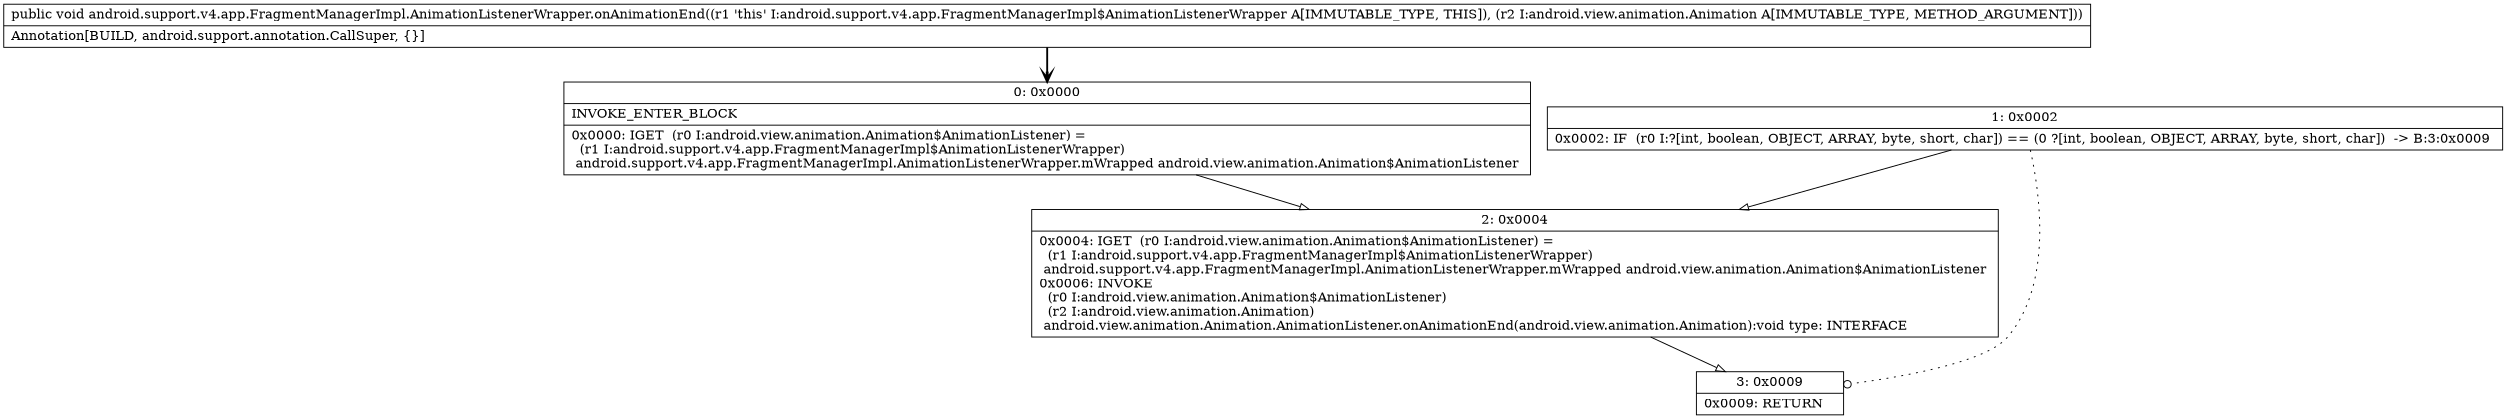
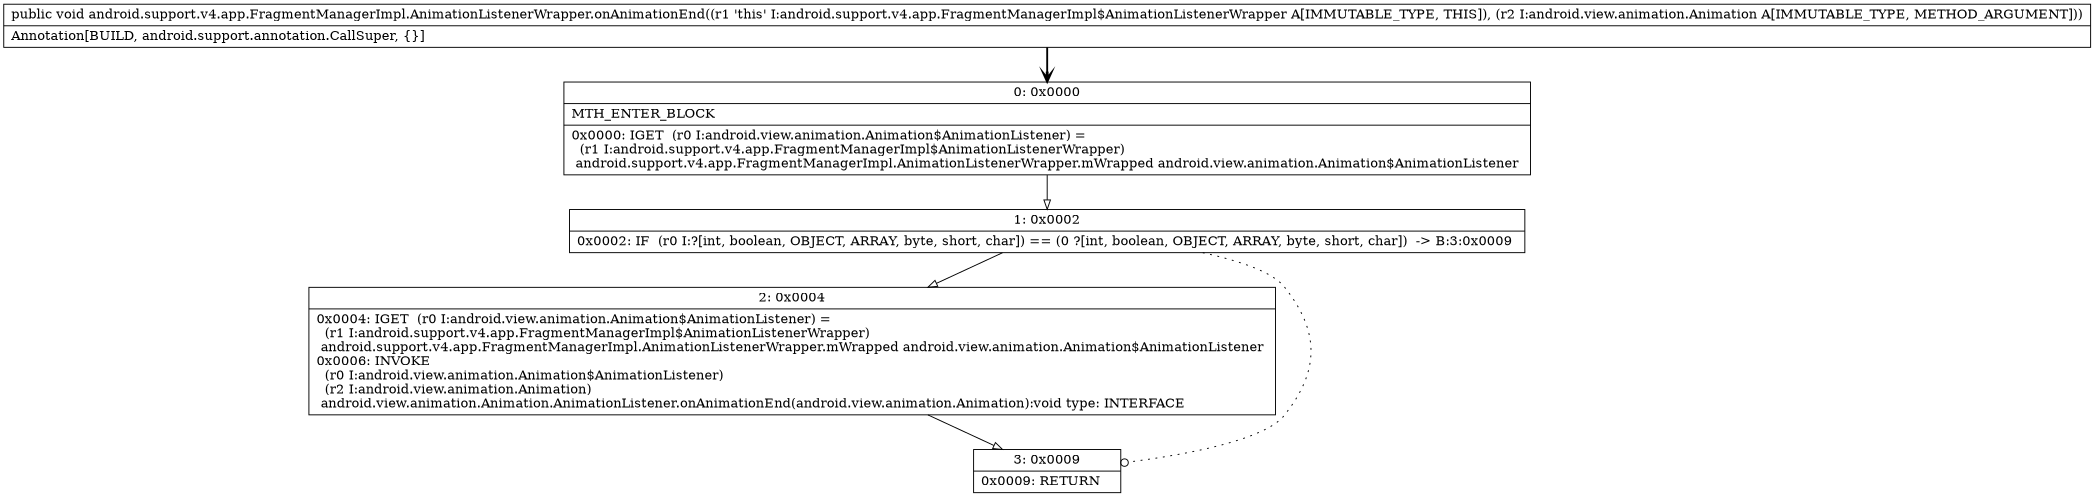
node "0: 0x0000": text "INVOKE_ENTER_BLOCK" -> "MTH_ENTER_BLOCK"
edge "0: 0x0000" -> "2: 0x0004": now "0: 0x0000" -> "1: 0x0002"
